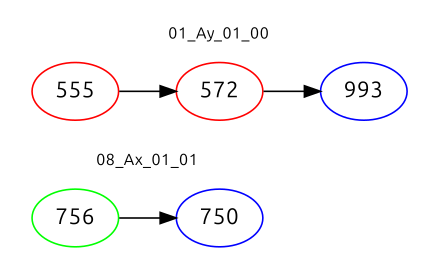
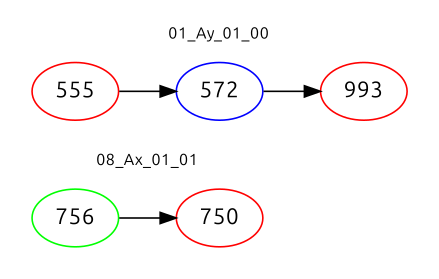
node "572": color red -> blue
node "993": color blue -> red
node "750": color blue -> red
